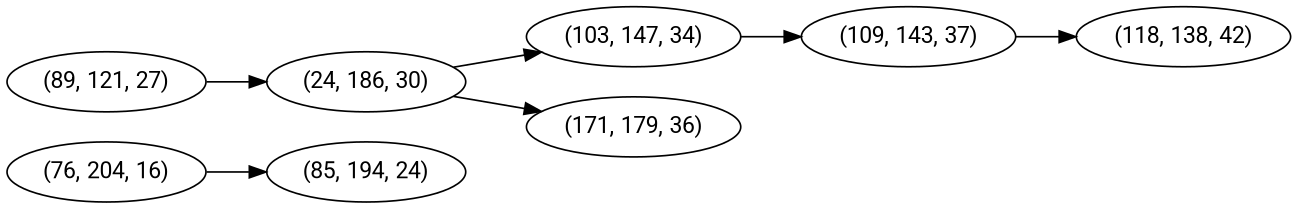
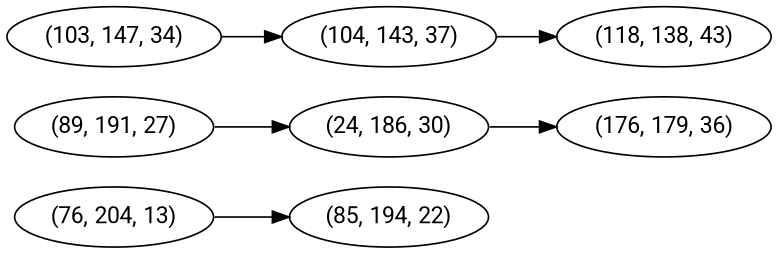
node "(109, 143, 37)": label "(109, 143, 37)" -> "(104, 143, 37)"
node "(118, 138, 42)": label "(118, 138, 42)" -> "(118, 138, 43)"
edge "(24, 186, 30)" -> "(103, 147, 34)": removed
node "(89, 121, 27)": label "(89, 121, 27)" -> "(89, 191, 27)"
node "(171, 179, 36)": label "(171, 179, 36)" -> "(176, 179, 36)"
node "(76, 204, 16)": label "(76, 204, 16)" -> "(76, 204, 13)"
node "(85, 194, 24)": label "(85, 194, 24)" -> "(85, 194, 22)"
